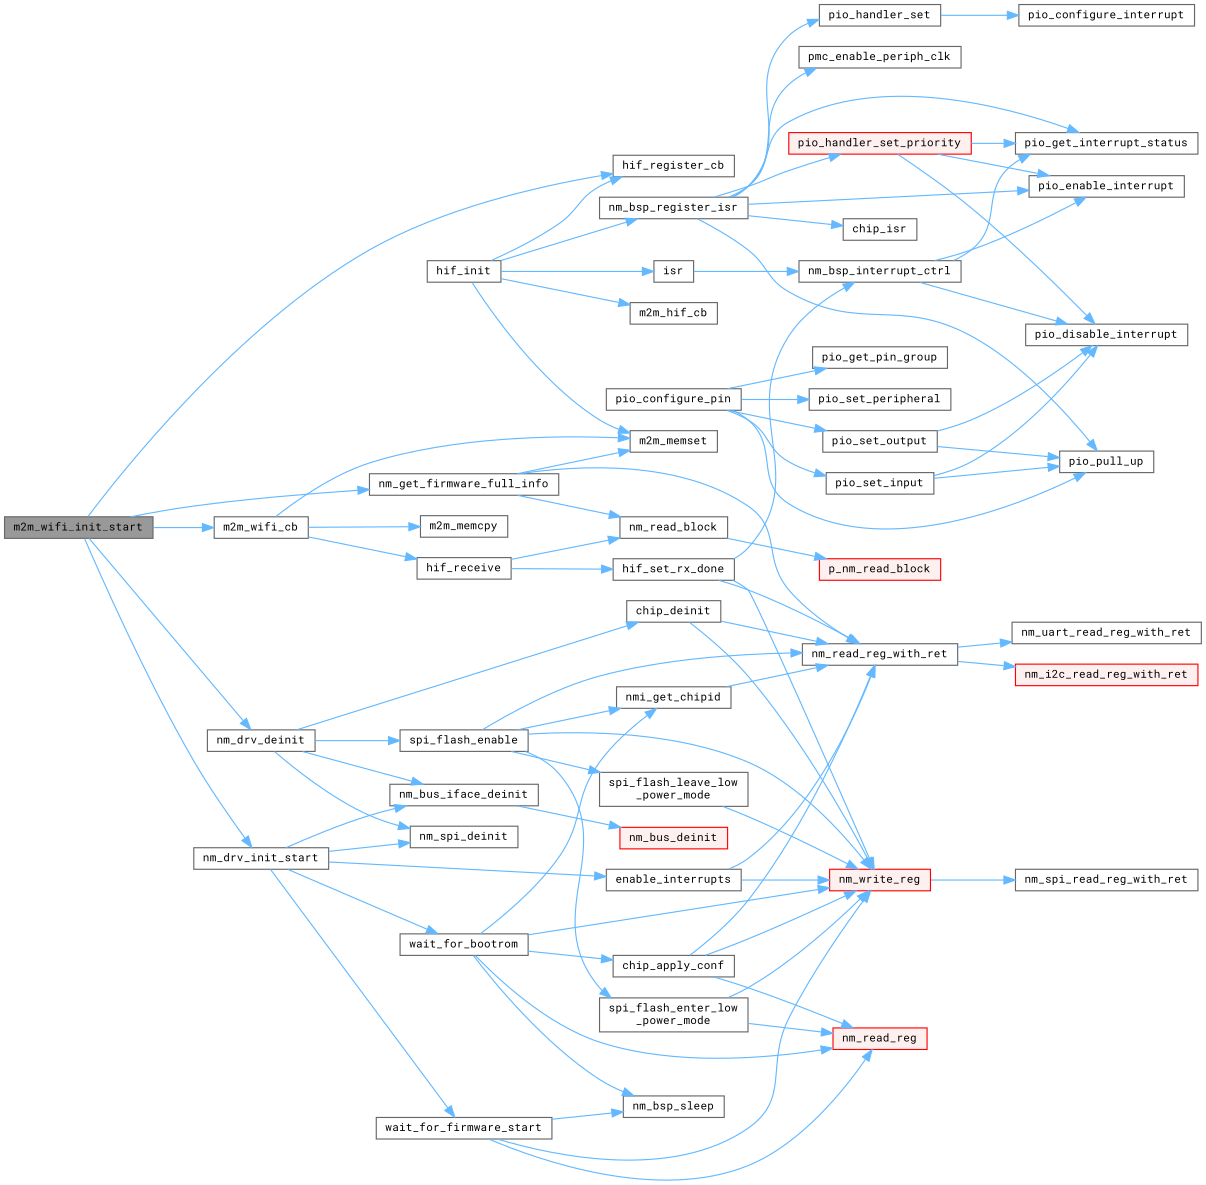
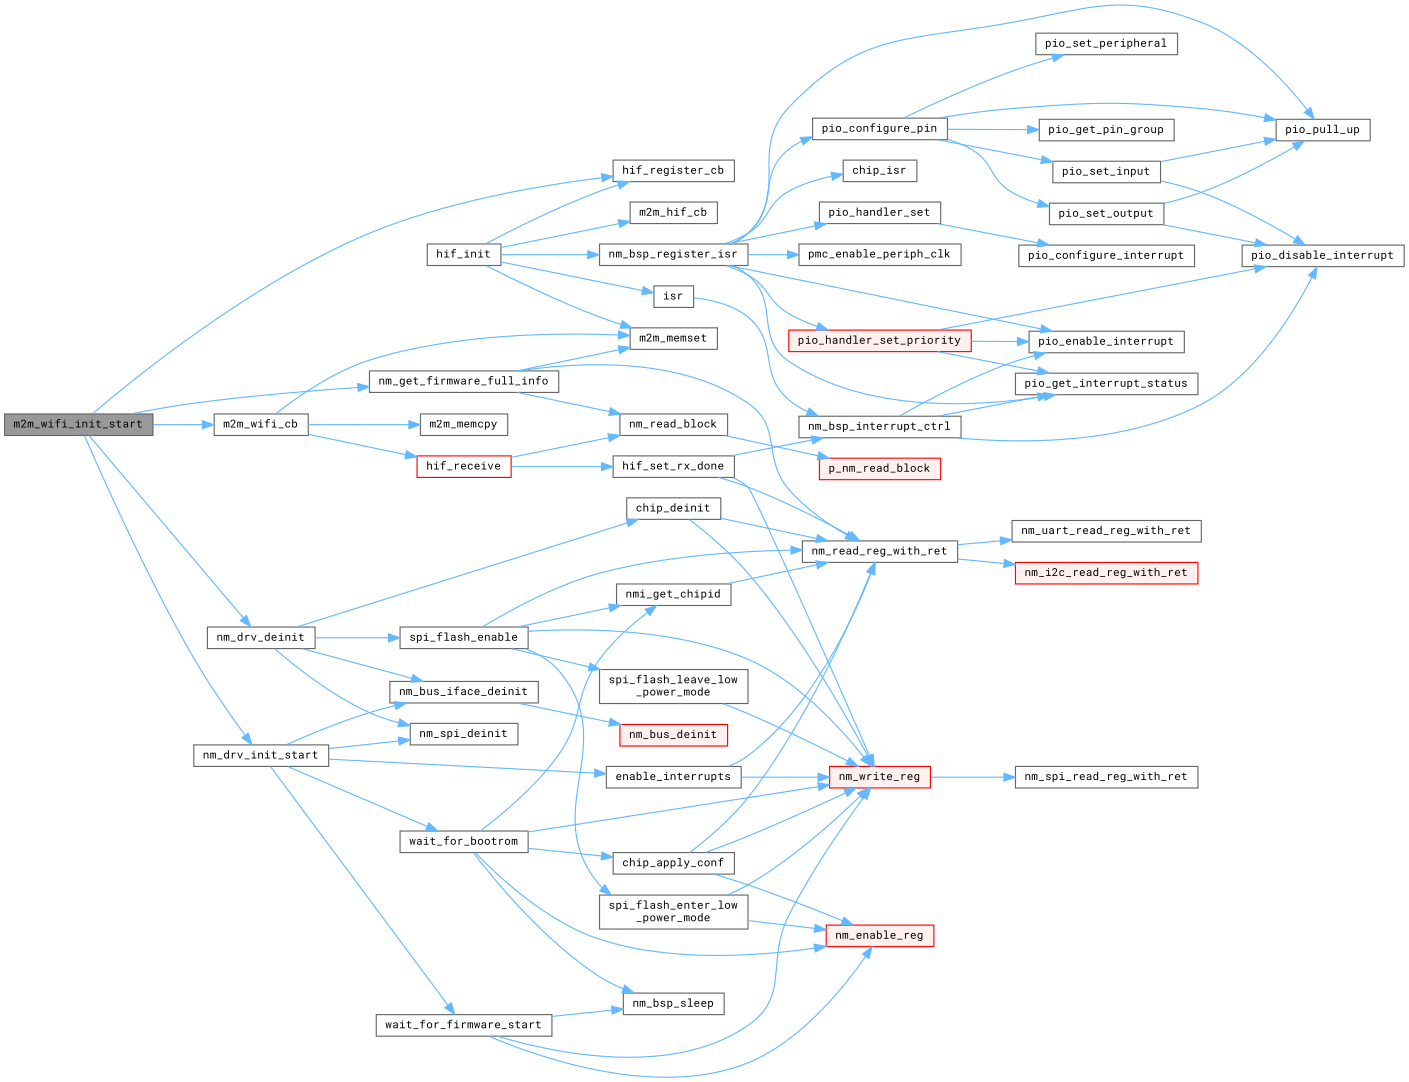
edge "nm_bsp_register_isr" -> "pio_configure_pin": added
node "hif_receive": color grey40 -> red
node "nm_read_reg": label "nm_read_reg" -> "nm_enable_reg"
